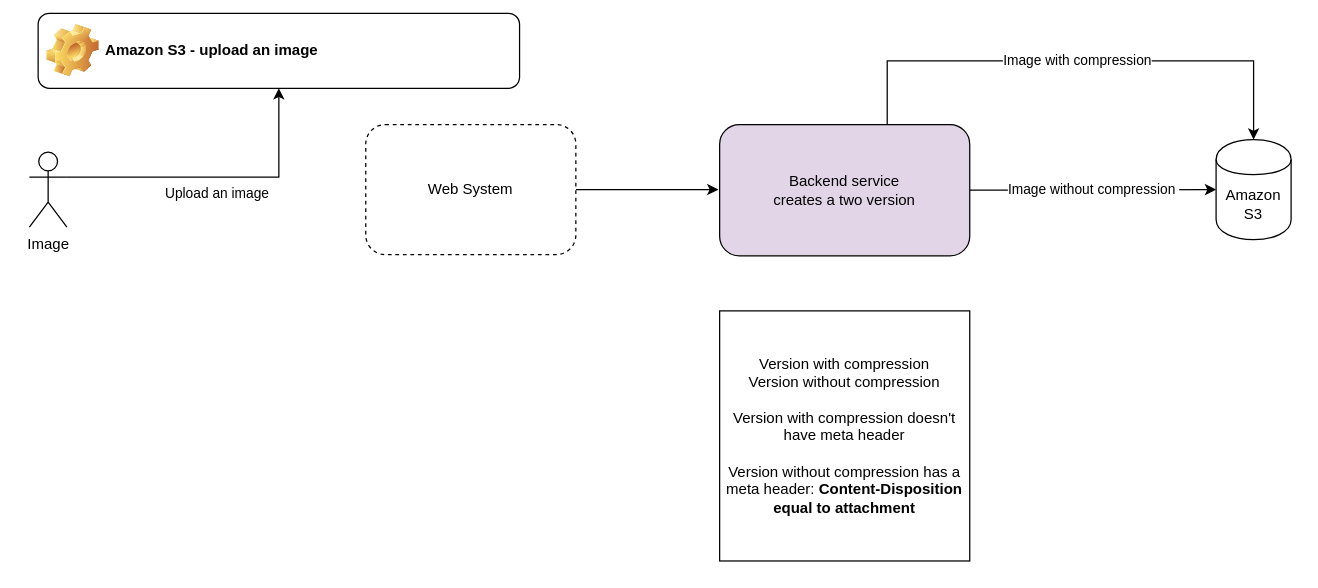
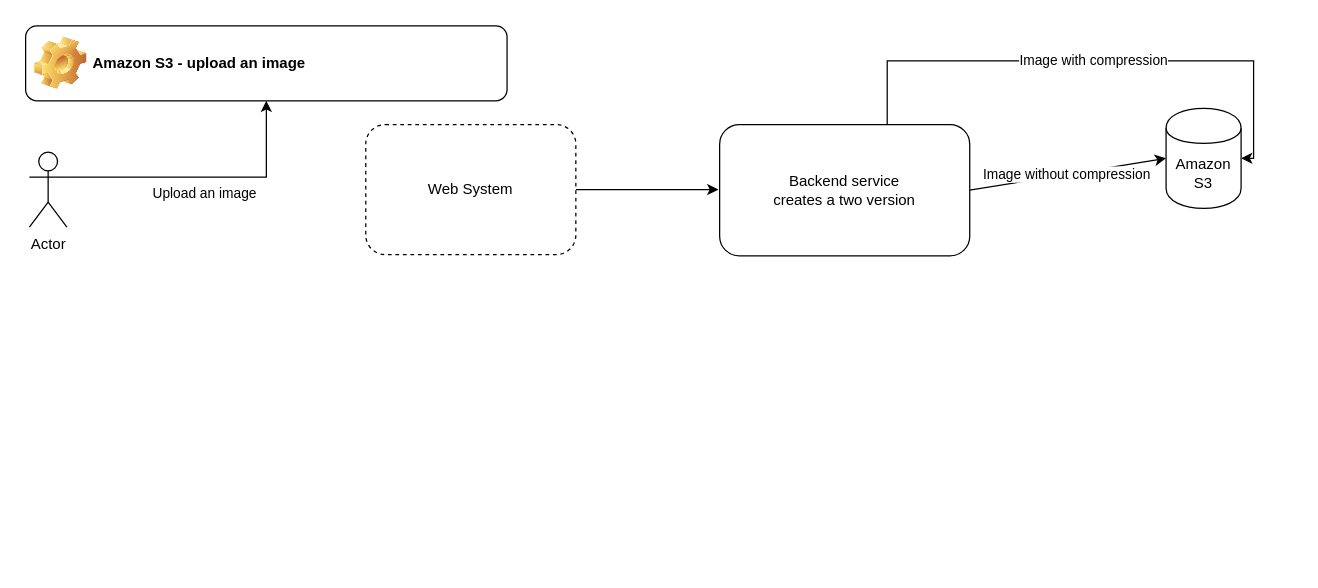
node "Amazon S3 - upload an image": moved (279, 51) -> (266, 63)
node "Amazon S3": moved (1253, 189) -> (1203, 158)
node "Backend service creates a two version": fillcolor #e1d5e7 -> #ffffff
node "Image": label "Image" -> "Actor"
node "Version with compressionVersion without compression Version with compression doesn't have meta header Version without compression has a meta header: Content-Disposition equal to attachment": removed
